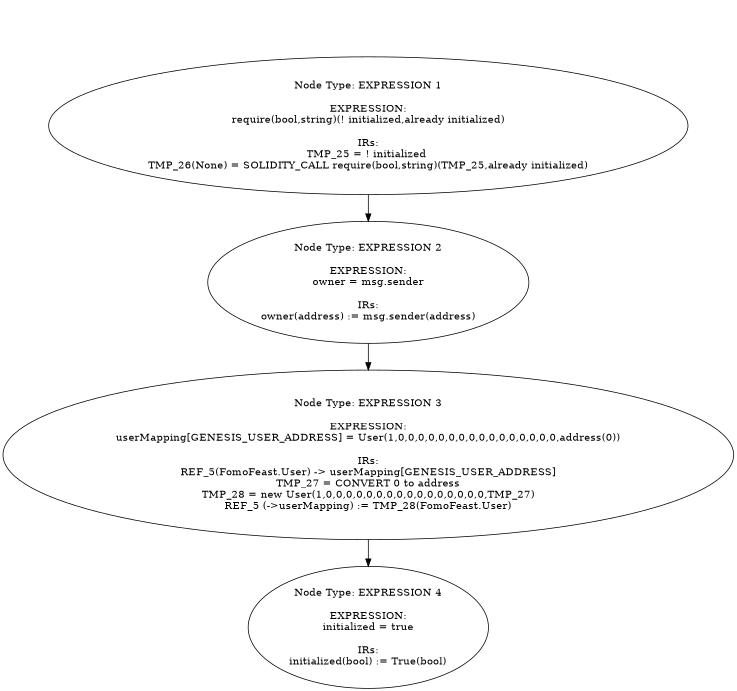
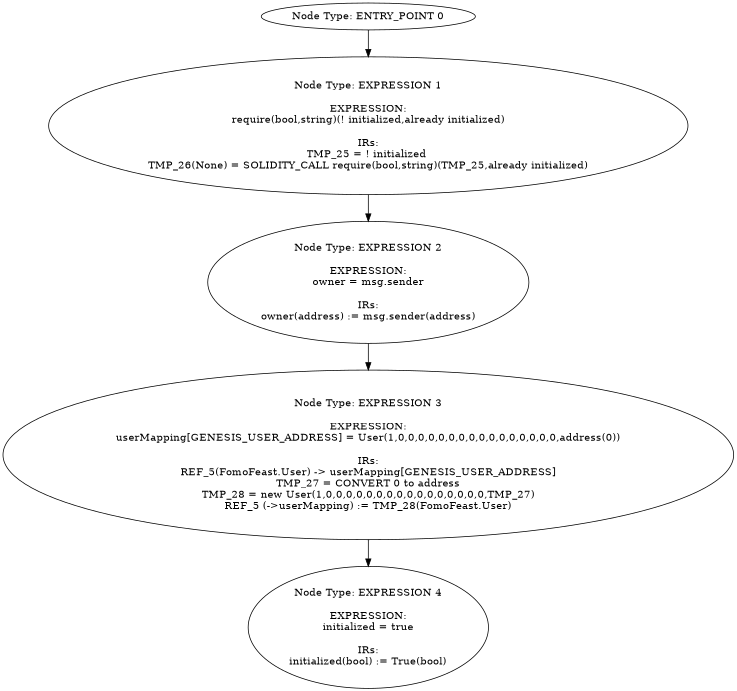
node "Node Type: ENTRY_POINT 0": added
